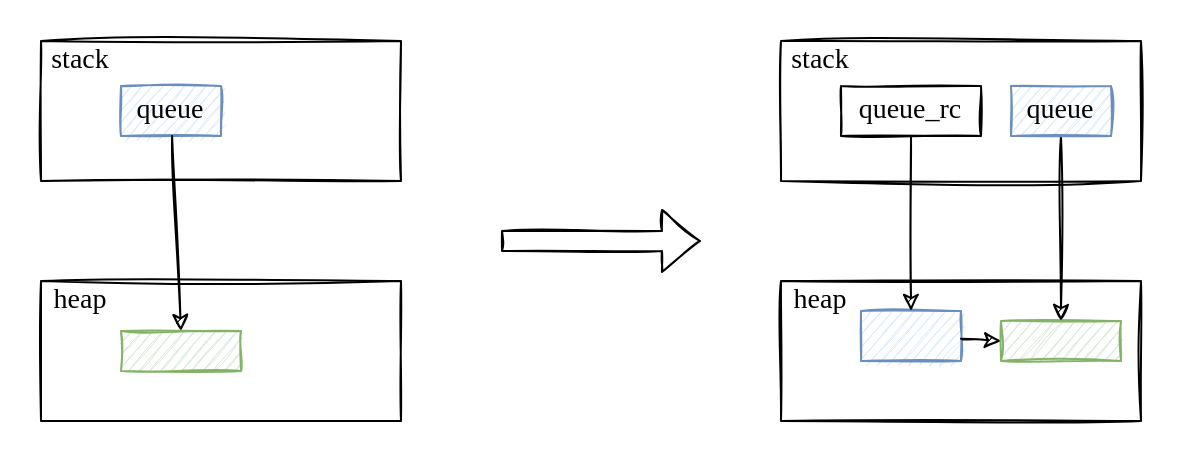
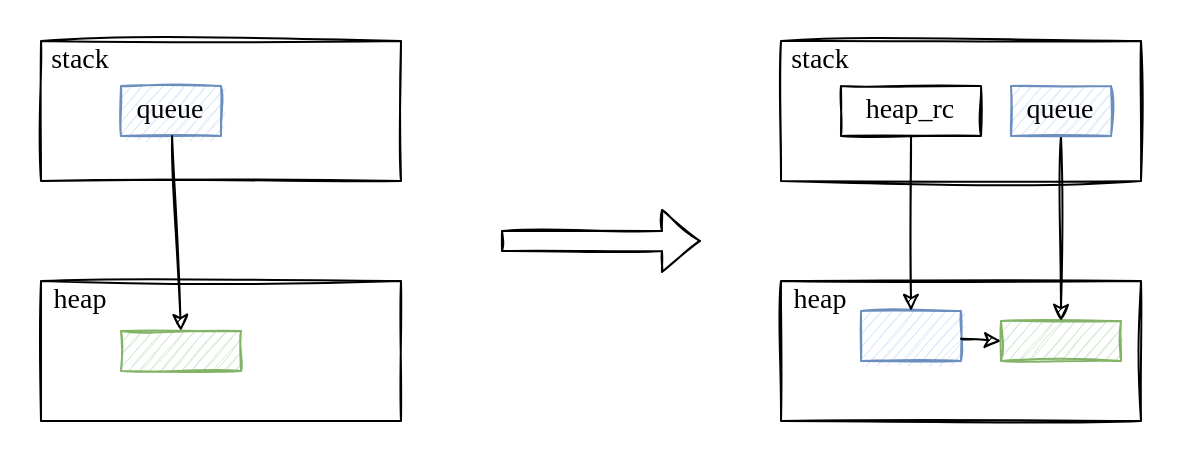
node "queue_rc": label "queue_rc" -> "heap_rc"
